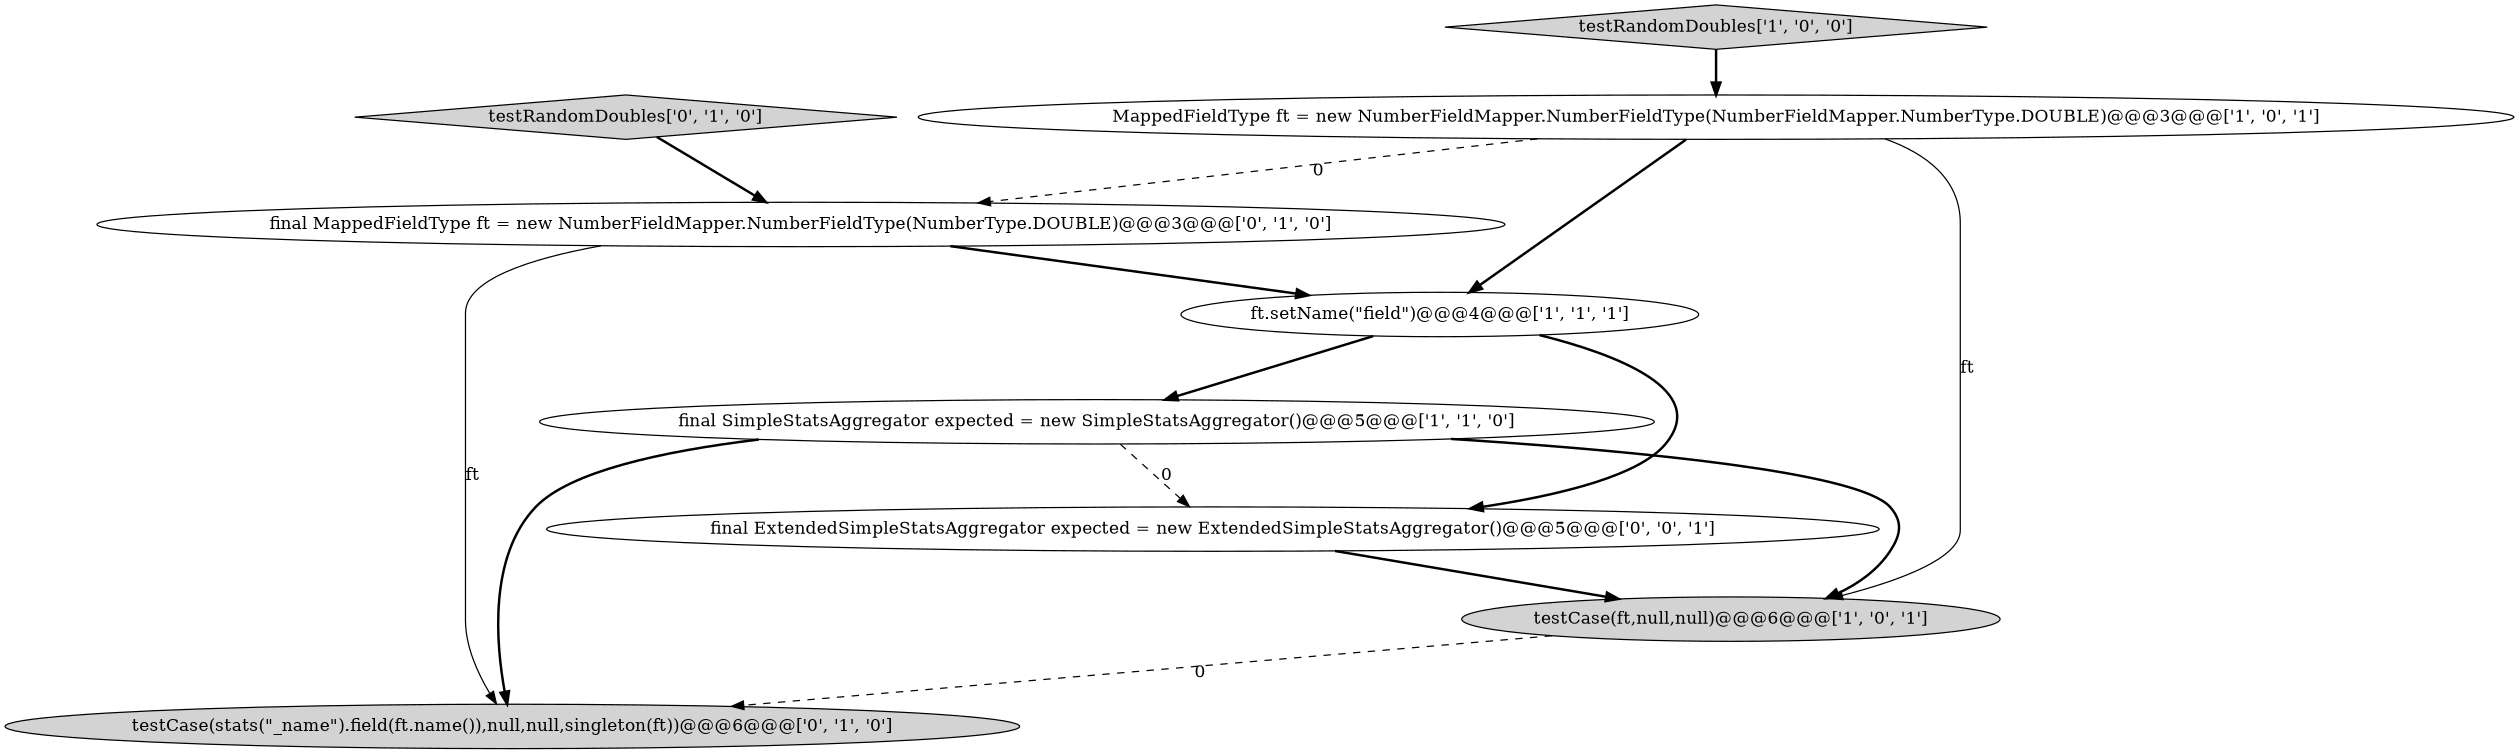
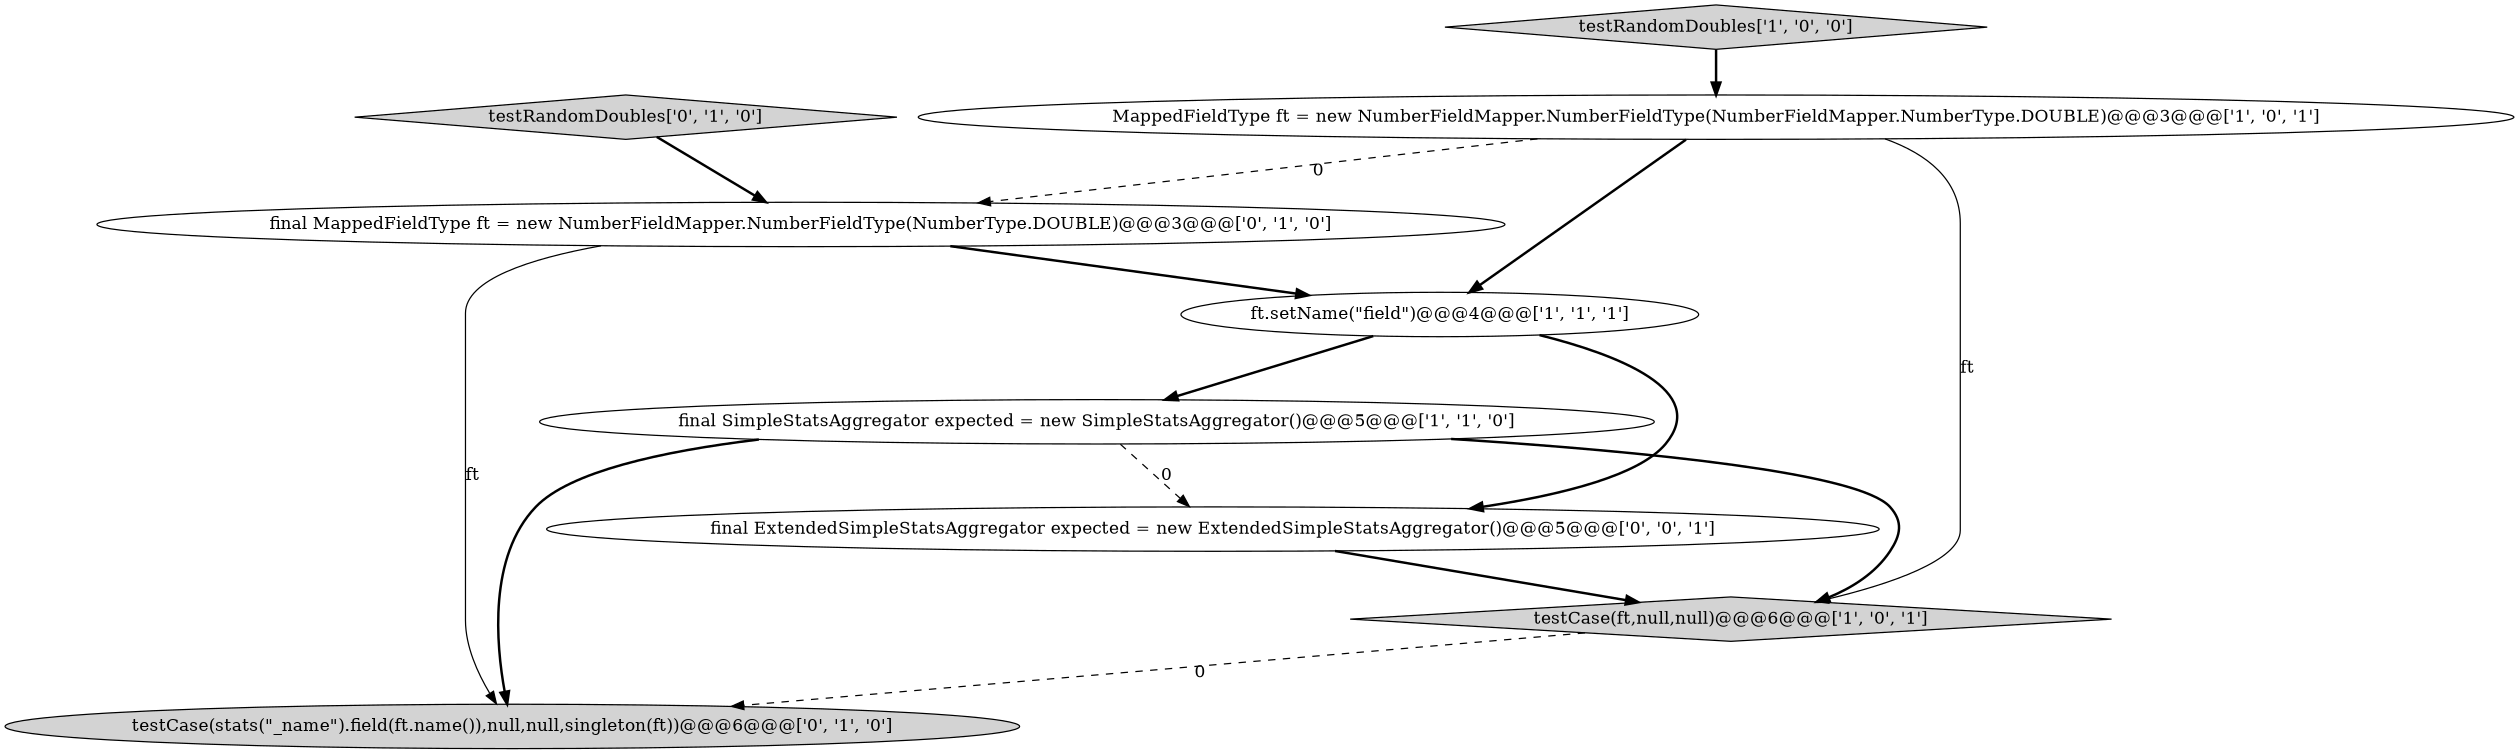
node "testCase(ft,null,null)@@@6@@@['1', '0', '1']": shape ellipse -> diamond
